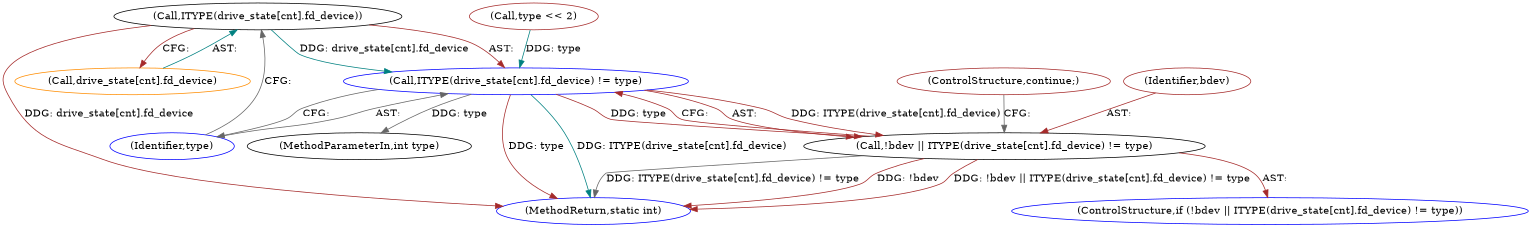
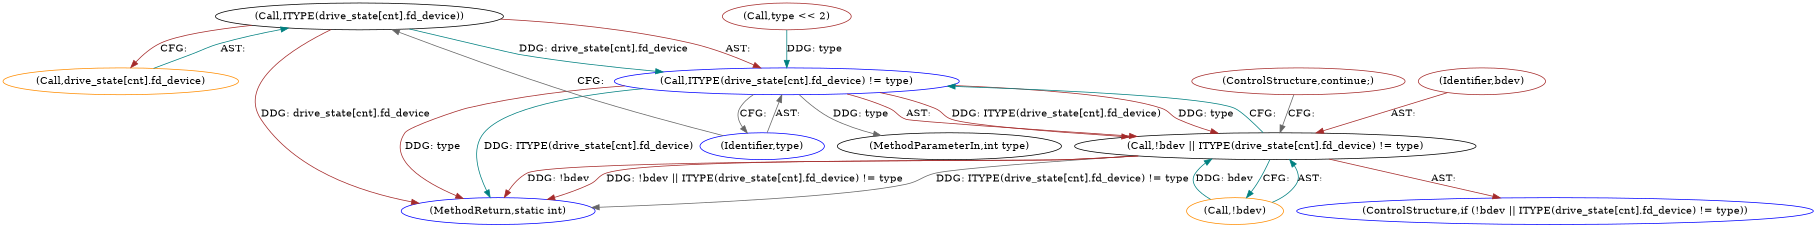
edge "(Call,!bdev || ITYPE(drive_state[cnt].fd_device) != type)" -> "(Call,ITYPE(drive_state[cnt].fd_device) != type)": color brown -> teal
node "(Call,!bdev)": added
